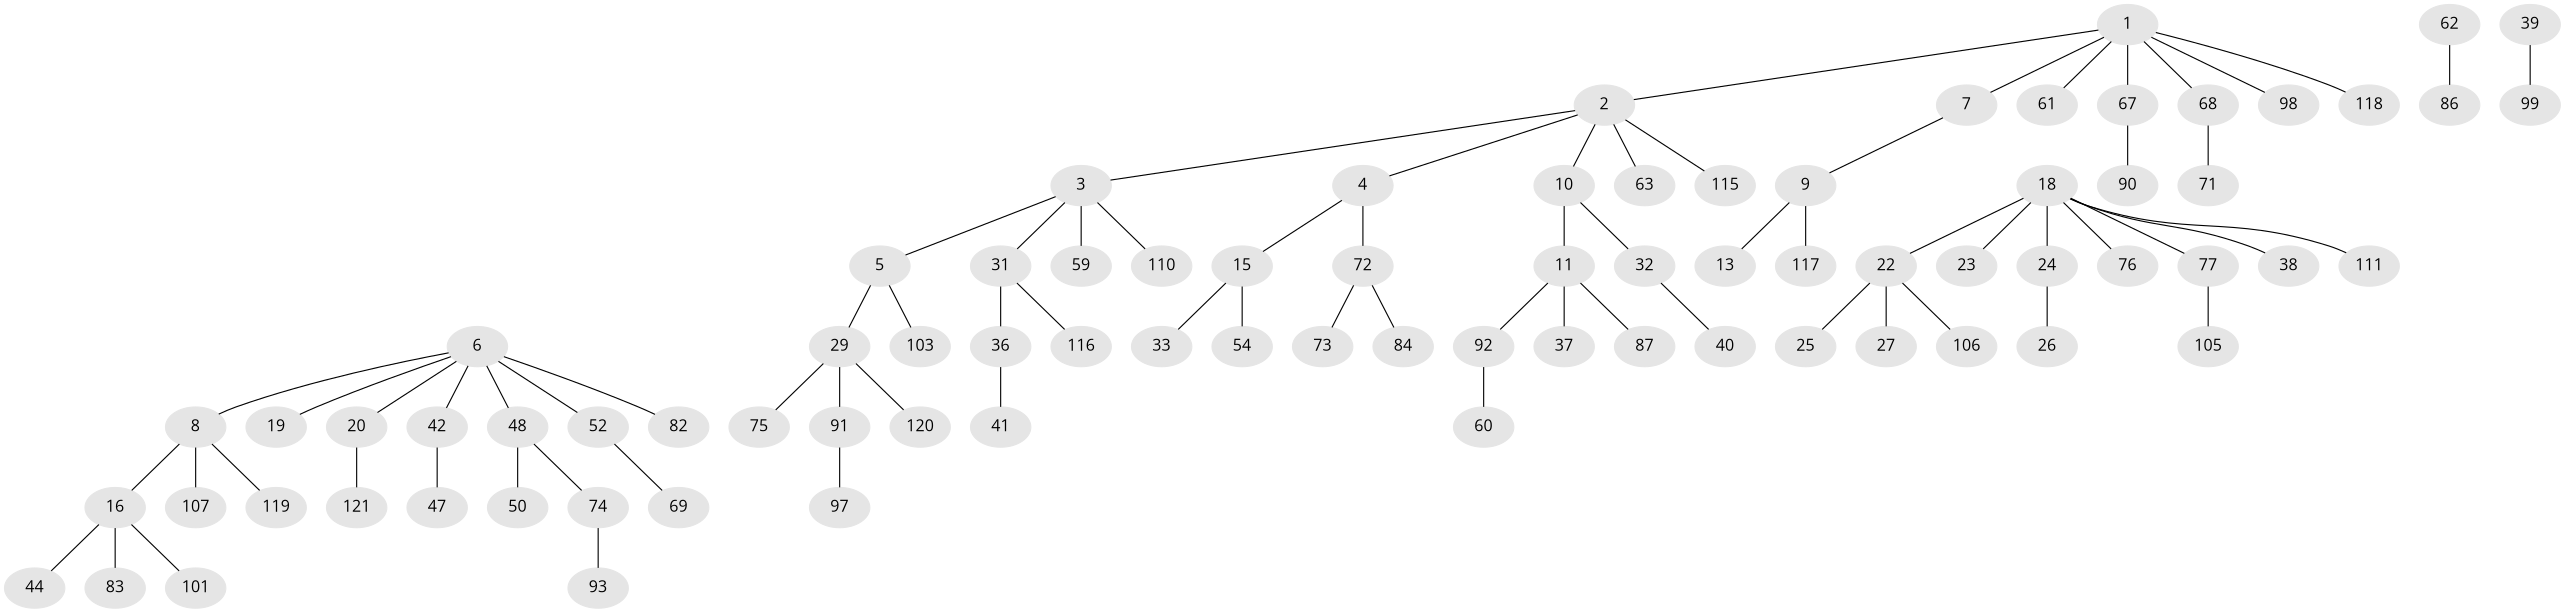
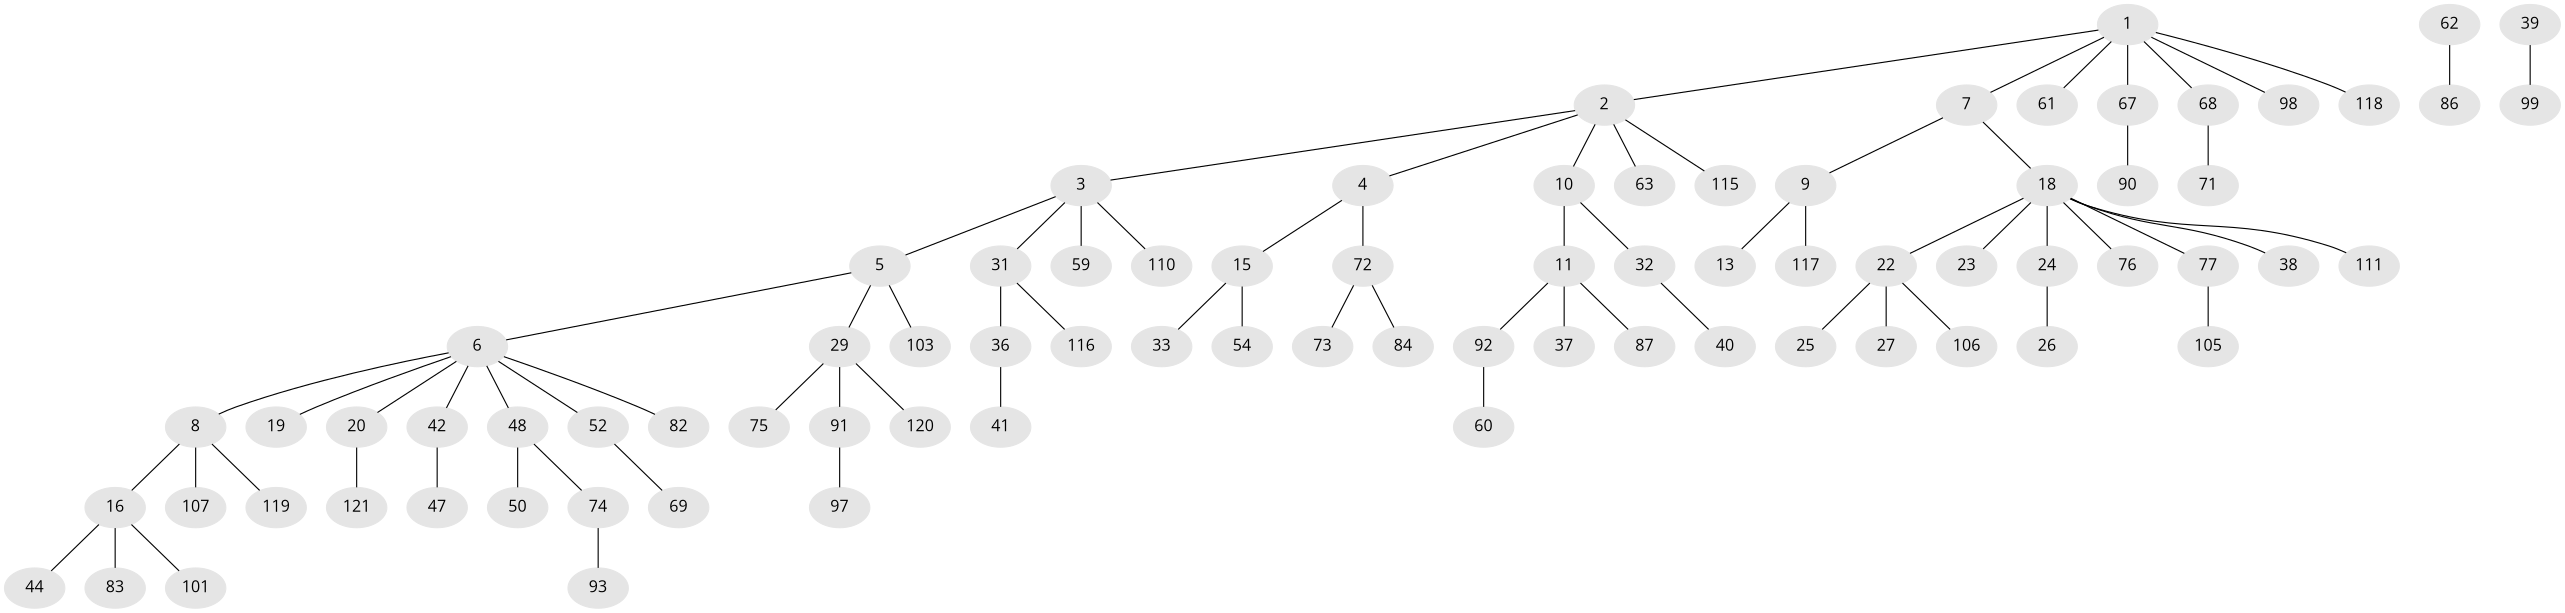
edge "7" -- "18": added
edge "5" -- "6": added
